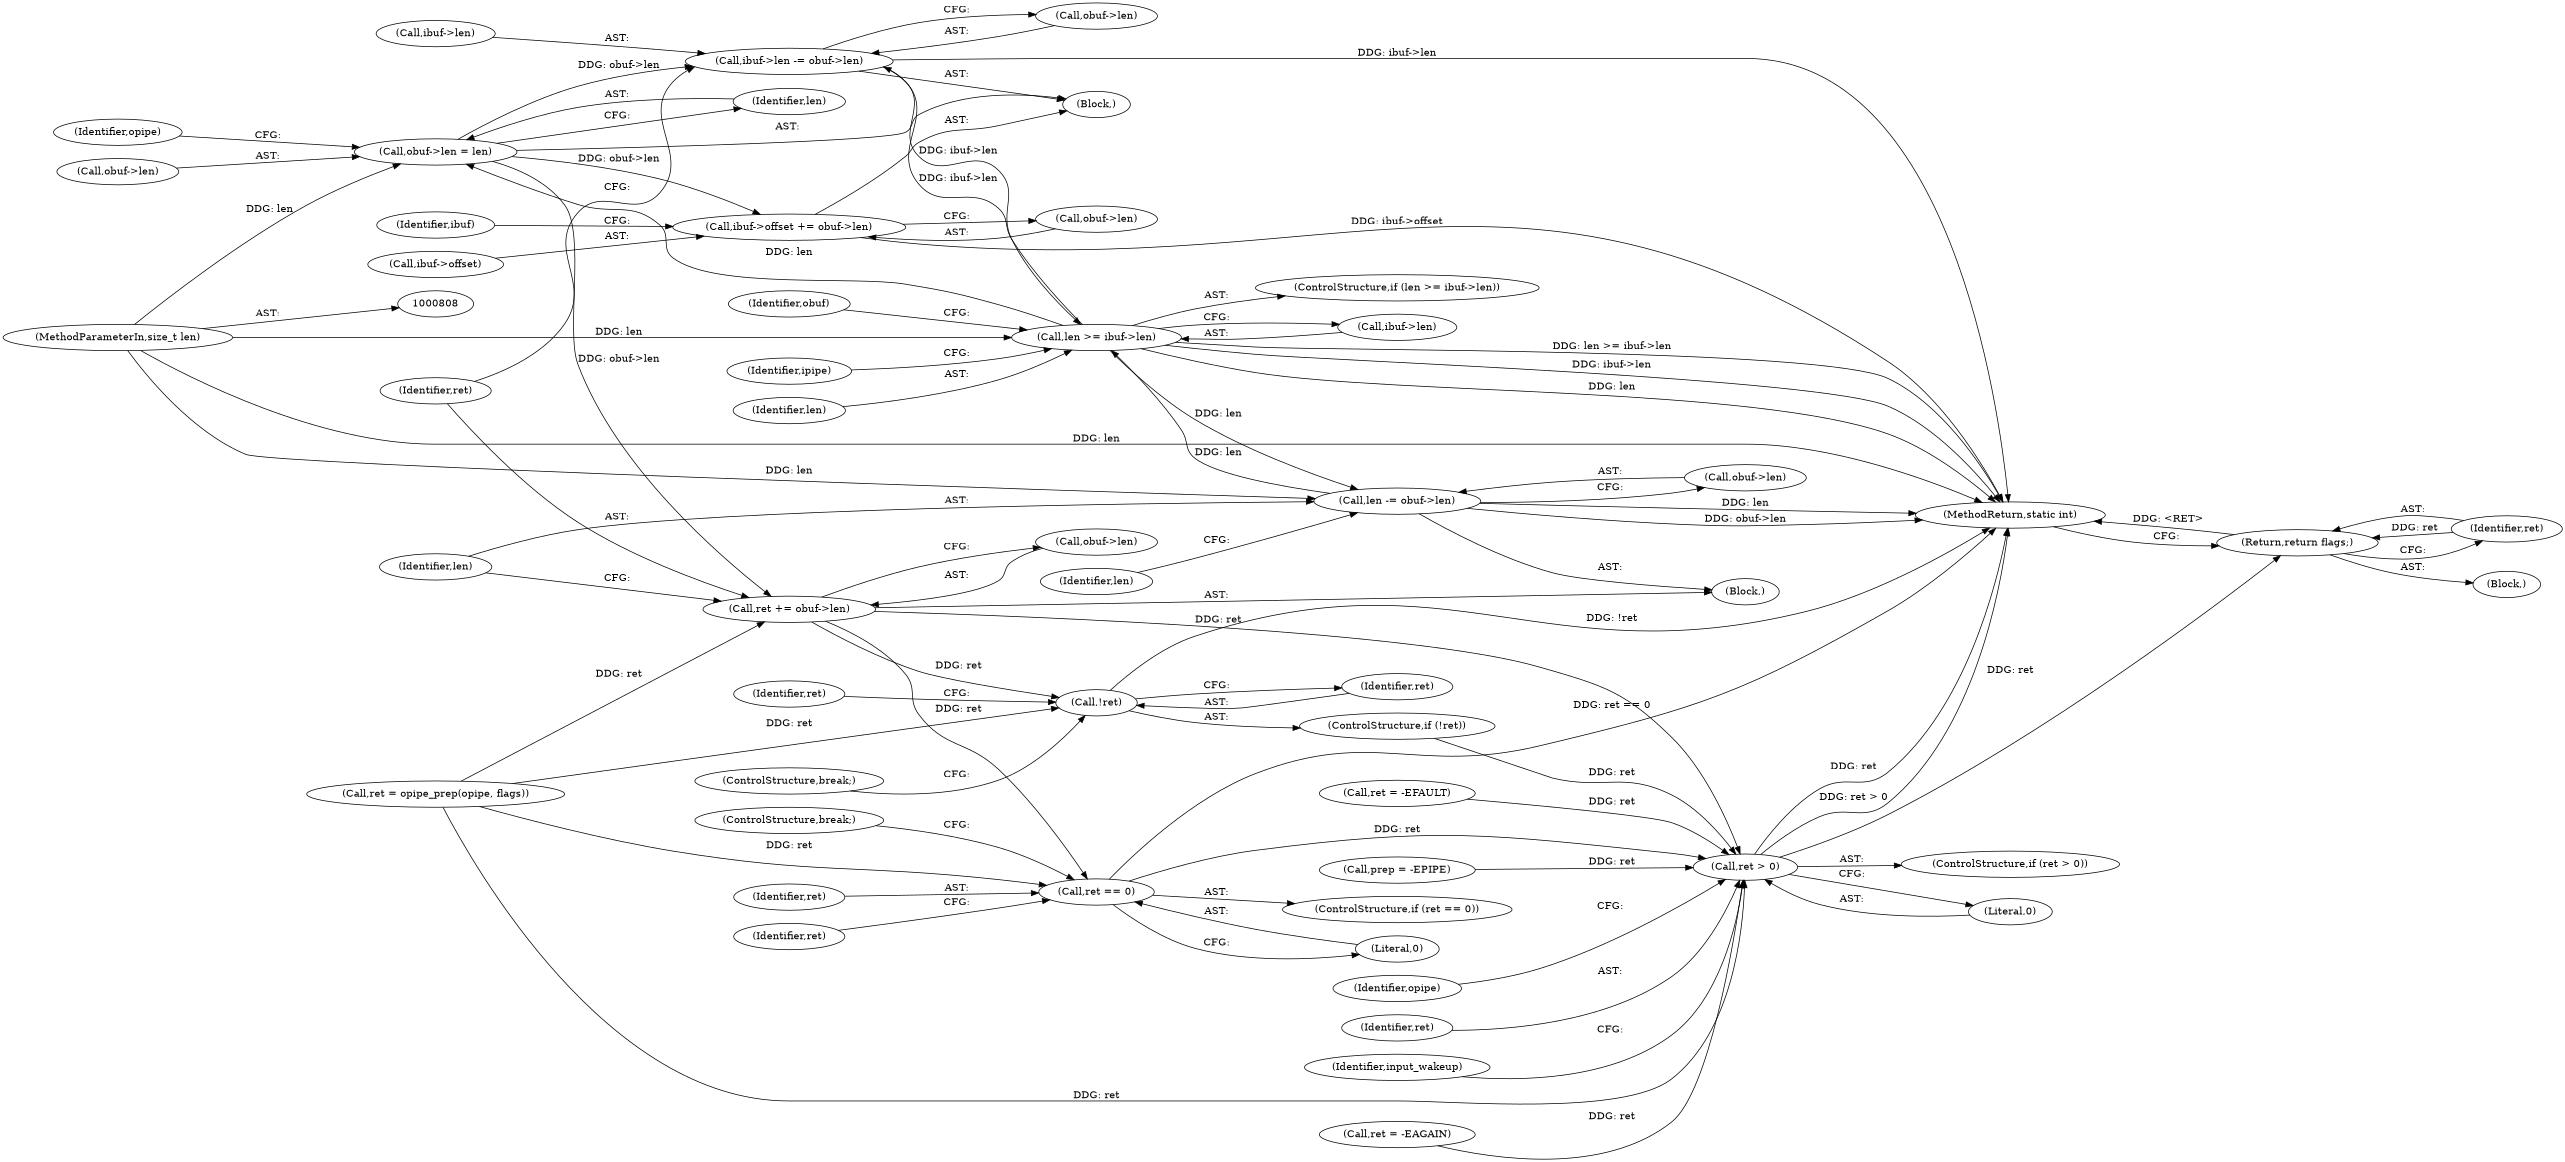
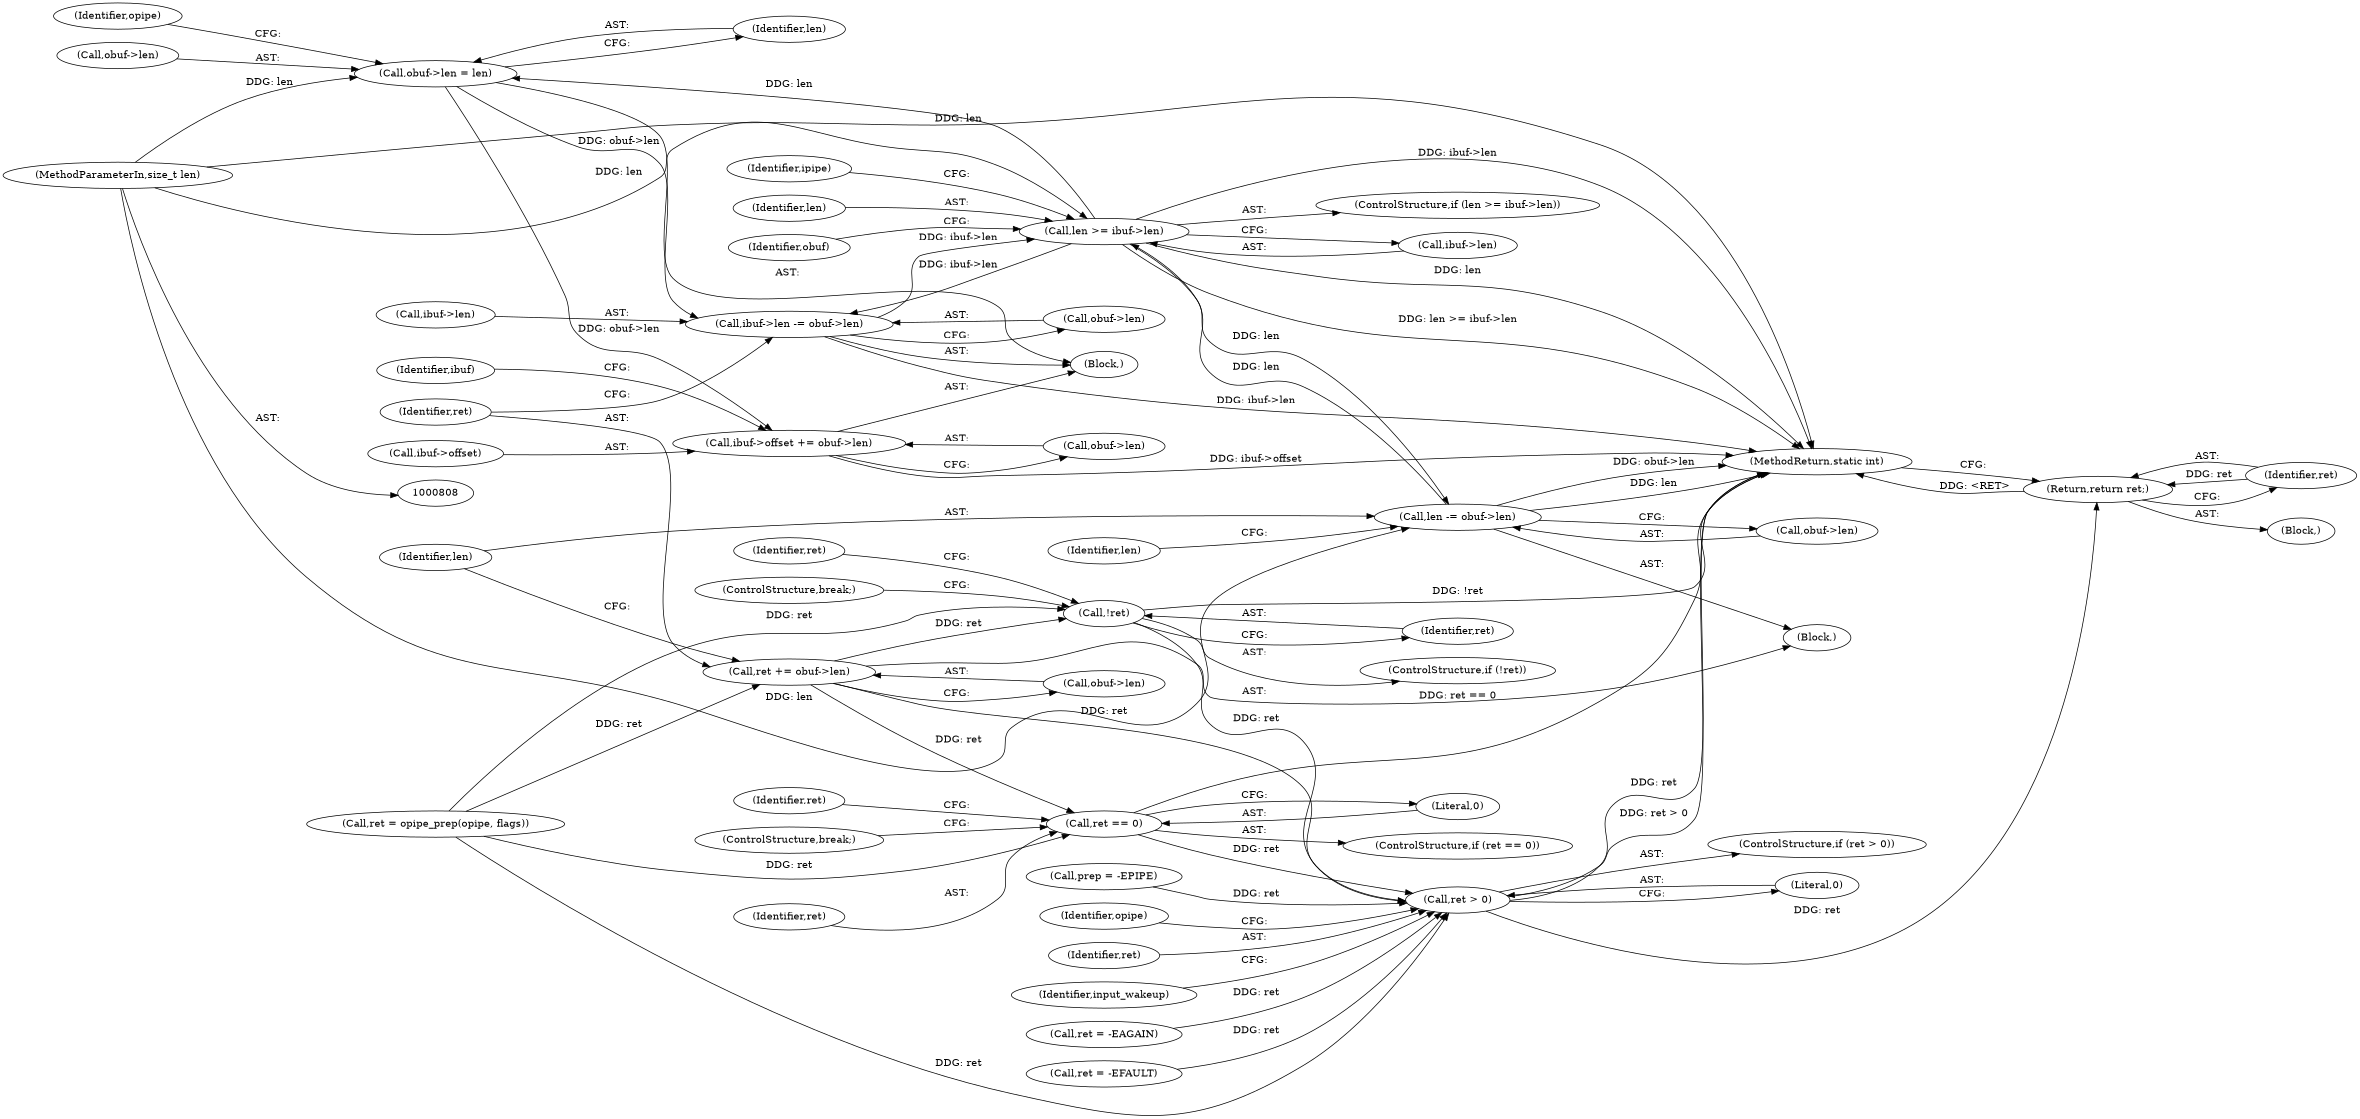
edge "(Call,obuf->len = len)" -> "(Call,ret += obuf->len)": removed, label "DDG: obuf->len"
node "(Return,return flags;)": label "(Return,return flags;)" -> "(Return,return ret;)"
edge "(ControlStructure,if (!ret))" -> "(Call,ret > 0)": now "(Call,!ret)" -> "(Call,ret > 0)"
